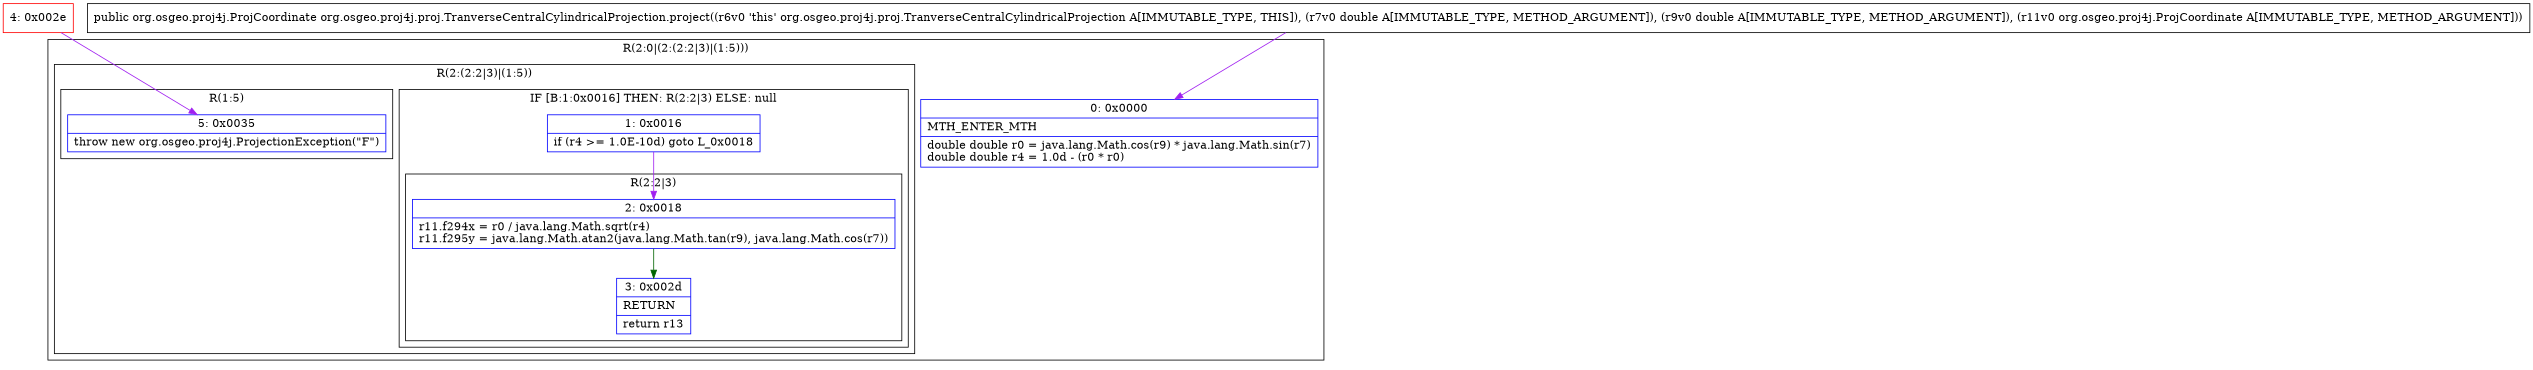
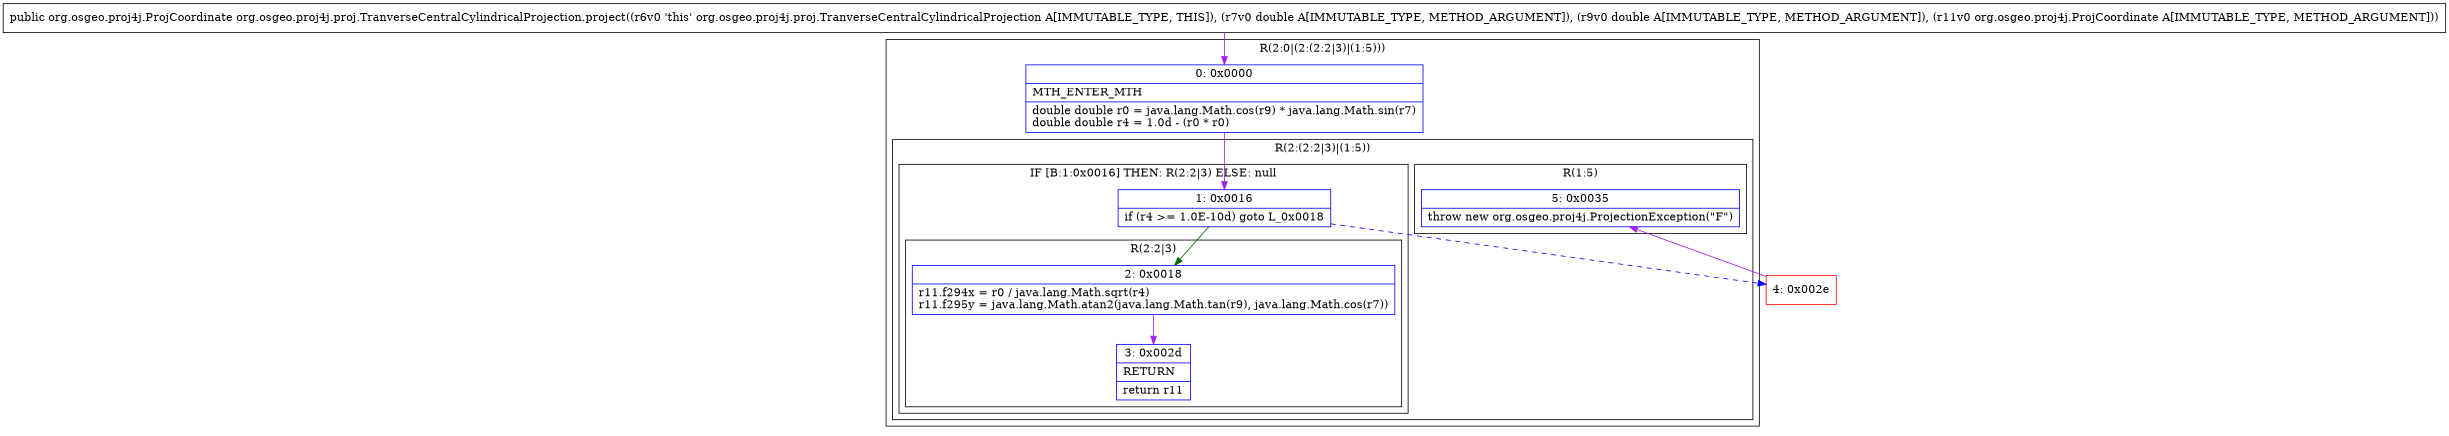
edge "0: 0x0000" -> "1: 0x0016": added
edge "1: 0x0016" -> "2: 0x0018": color purple -> darkgreen
edge "1: 0x0016" -> "4: 0x002e": added
edge "2: 0x0018" -> "3: 0x002d": color darkgreen -> purple
node "3: 0x002d": text "return r13" -> "return r11"
